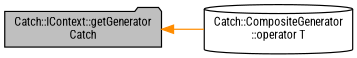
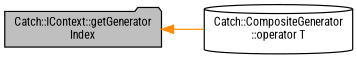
node "Catch::IContext::getGenerator Catch": label "Catch::IContext::getGenerator Catch" -> "Catch::IContext::getGenerator Index"
